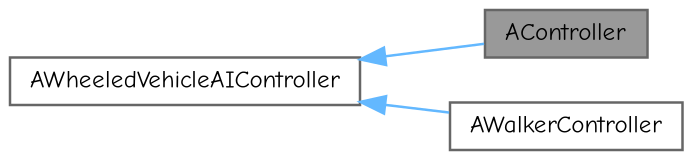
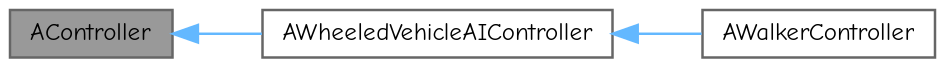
edge "AController" -> "AWheeledVehicleAIController": reversed
